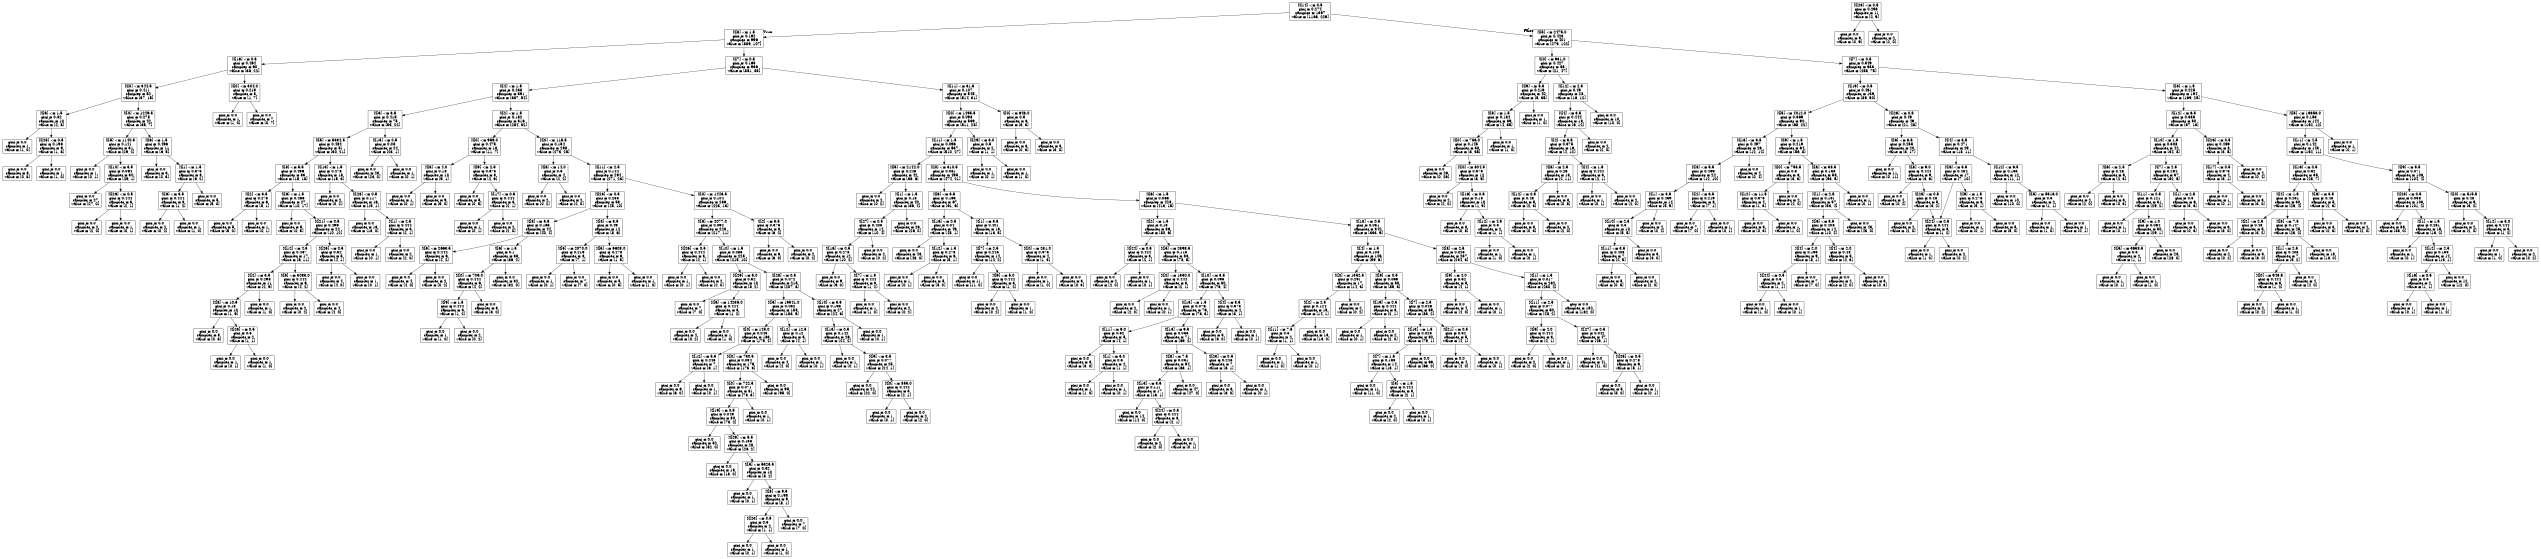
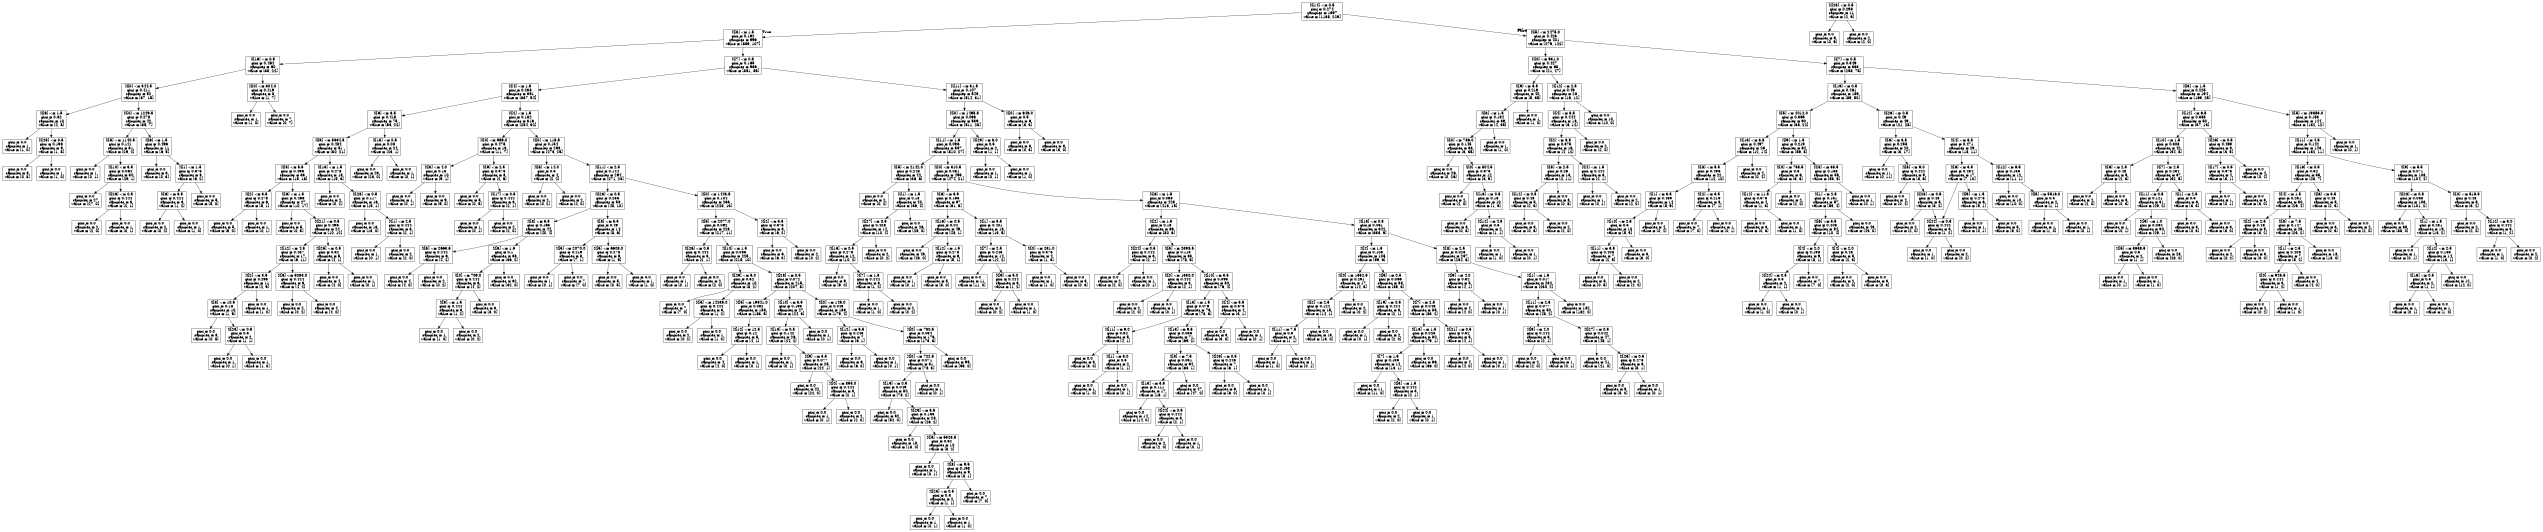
node "X[6] <= 3.5 gini = 0.408 samples = 14 value = [10, 4]": label "X[6] <= 3.5 gini = 0.408 samples = 14 value = [10, 4]" -> "X[6] <= 3.5 gini = 0.408 samples = 84 value = [10, 4]"
edge "X[5] <= 19541.0 gini = 0.052 samples = 188 value = [183, 5]" -> "X[0] <= 145.0 gini = 0.043 samples = 183 value = [179, 4]": now "X[28] <= 0.5 gini = 0.072 samples = 215 value = [207, 8]" -> "X[0] <= 145.0 gini = 0.043 samples = 183 value = [179, 4]"
